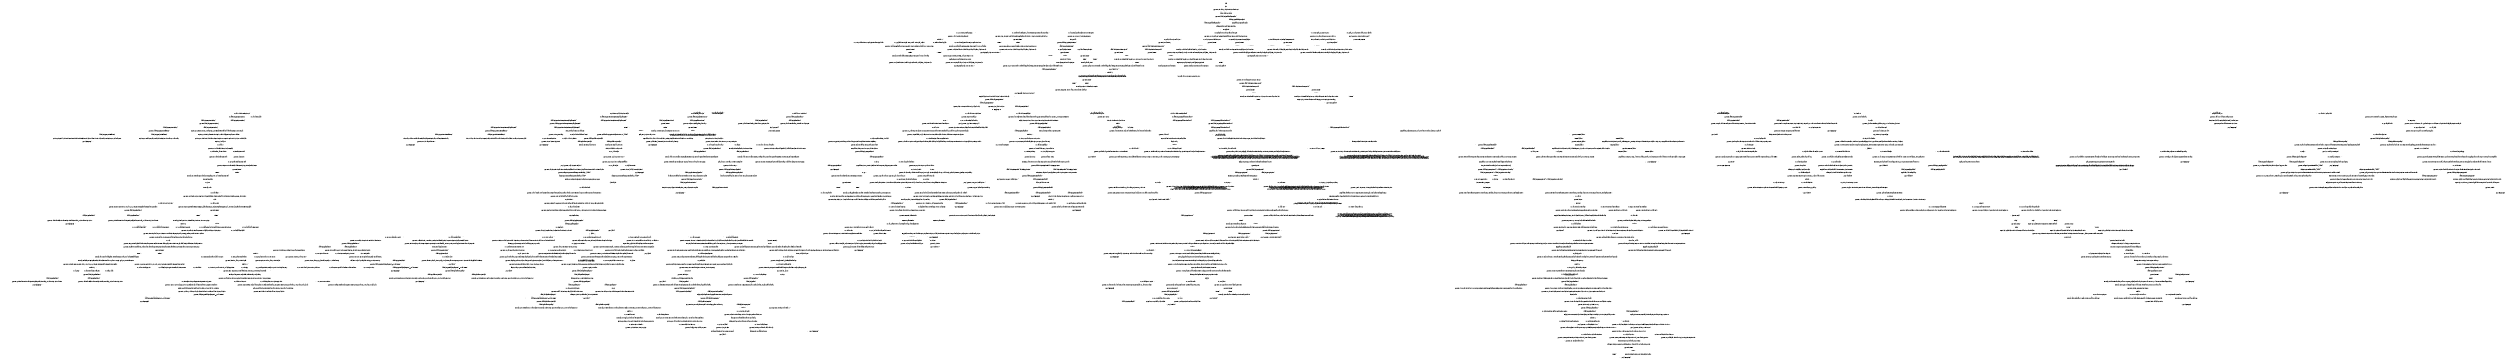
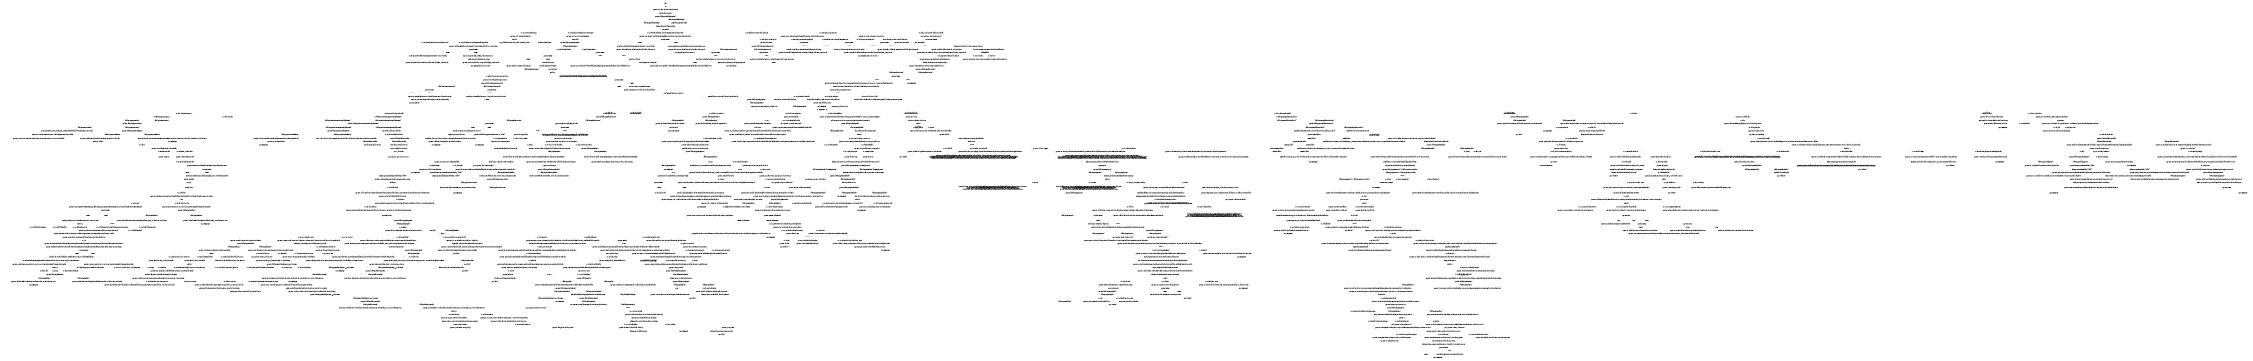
node "You: Look to the sea...": removed
